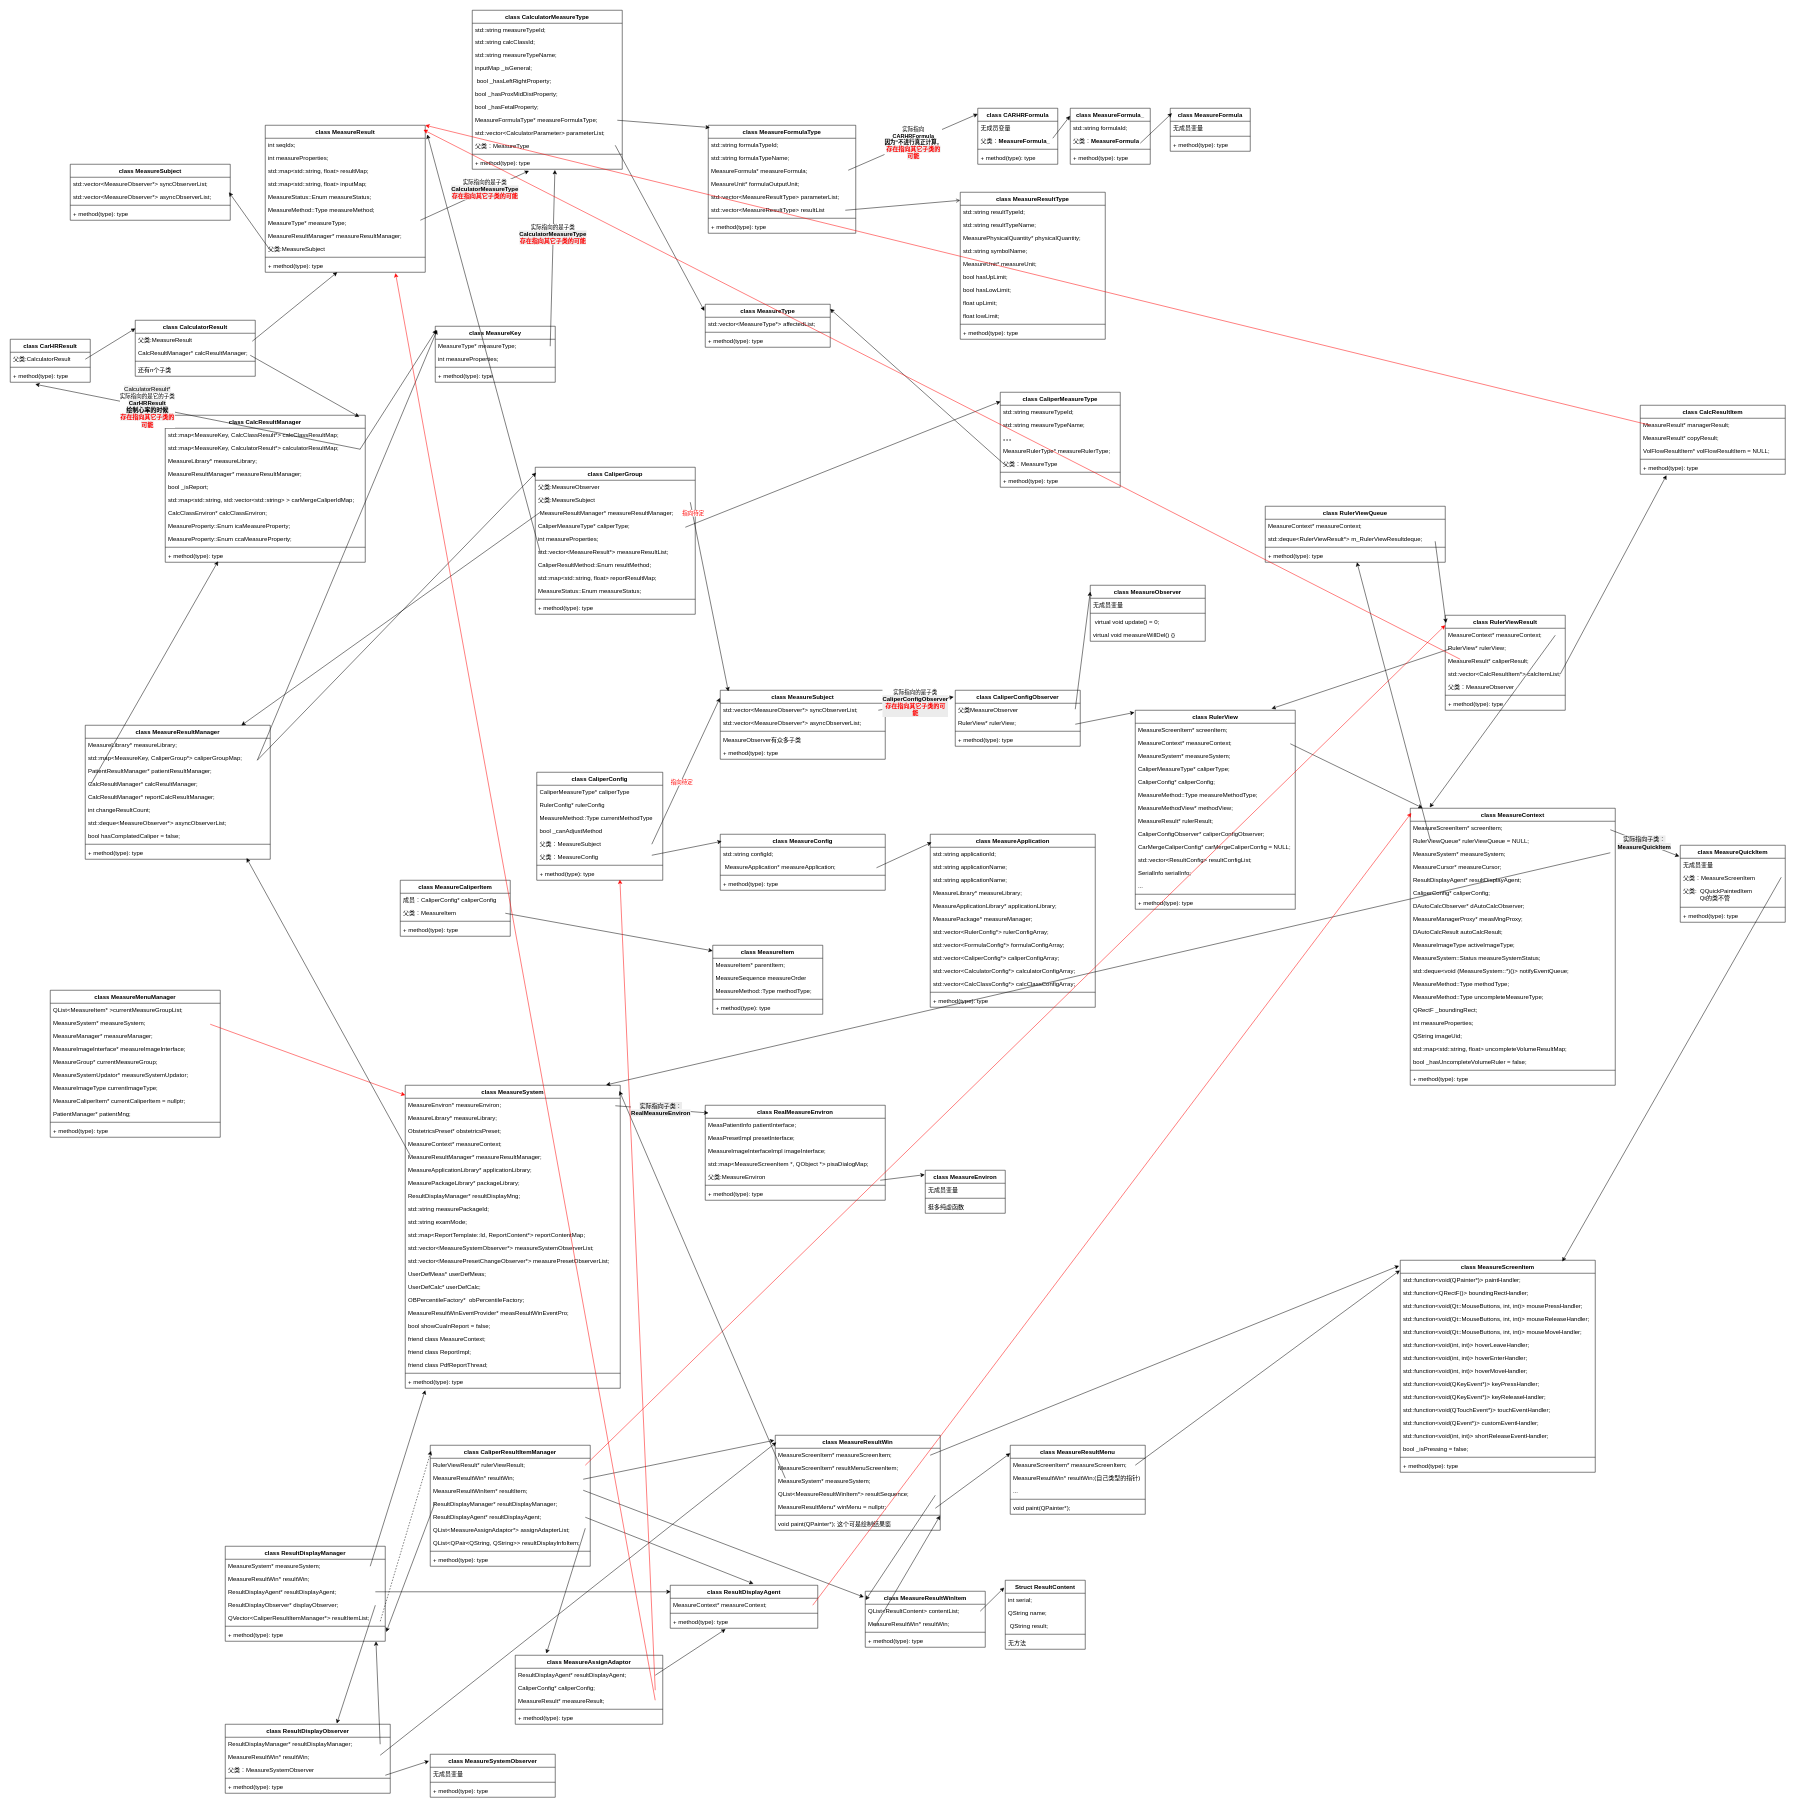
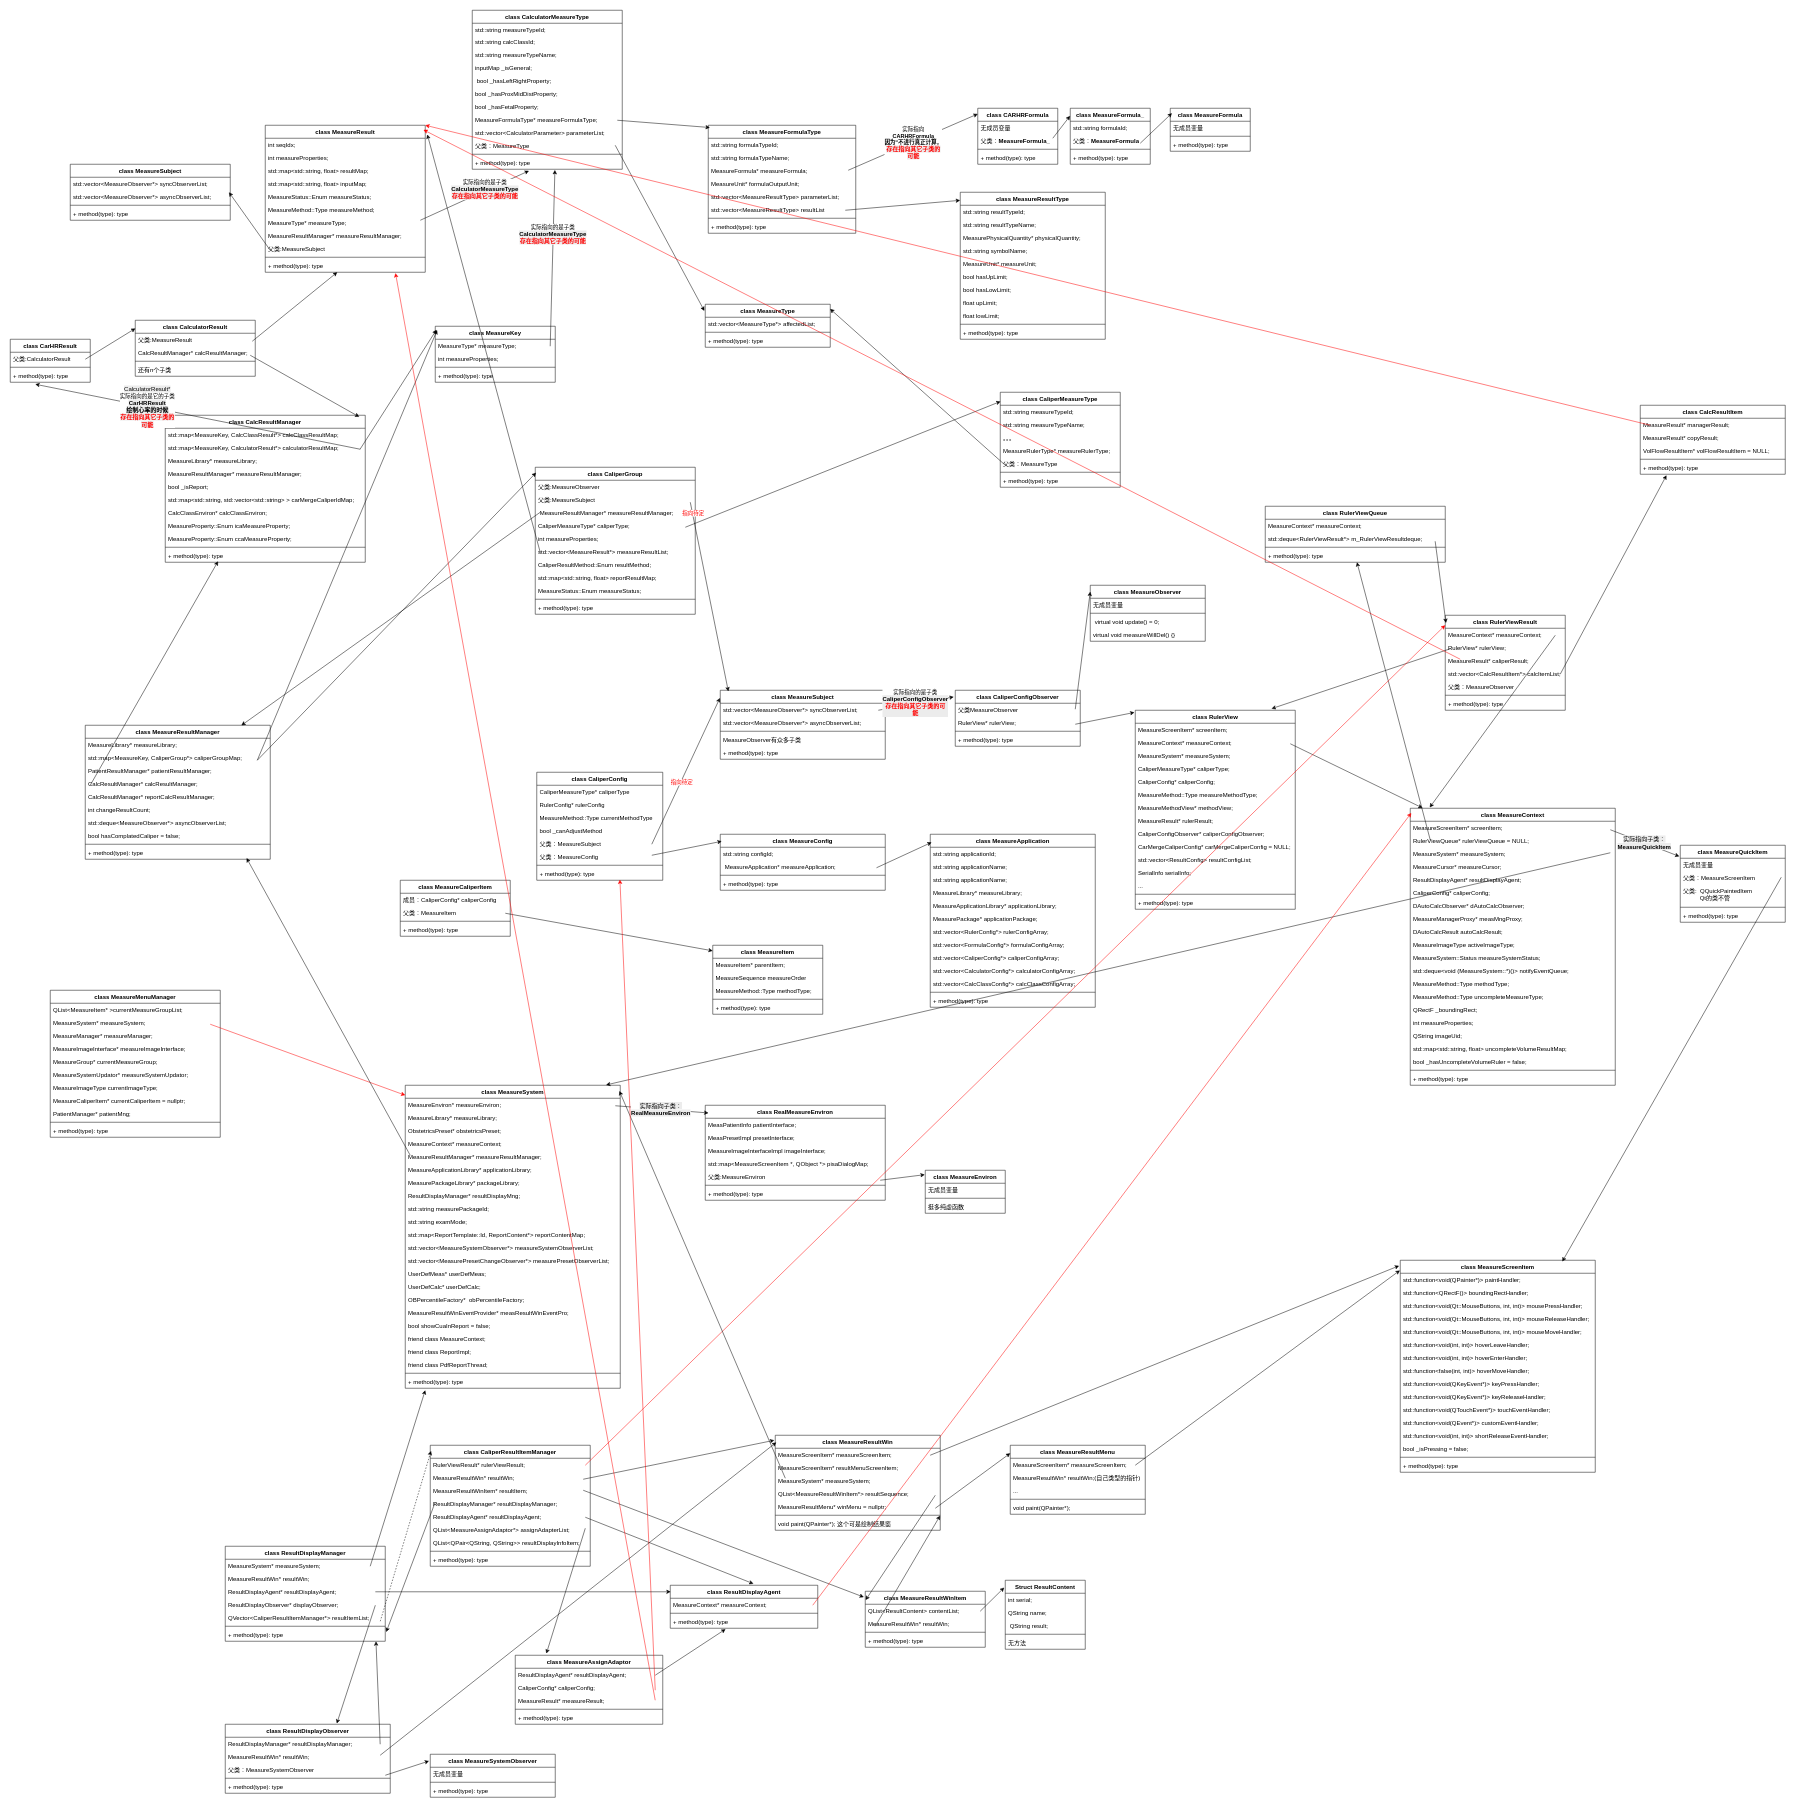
edge "std::vector<MeasureResultType> resultList" -> "class MeasureResultType": arrowhead open -> classic
node "MeasurePackage* measureManager;": label "MeasurePackage* measureManager;" -> "MeasurePackage* applicationPackage;"
node "std::function<void(int, int)> hoverMoveHandler;": label "std::function<void(int, int)> hoverMoveHandler;" -> "std::function<false(int, int)> hoverMoveHandler;"
